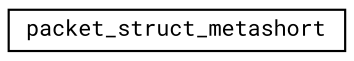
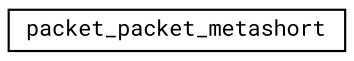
node "packet_struct_metashort": label "packet_struct_metashort" -> "packet_packet_metashort"
